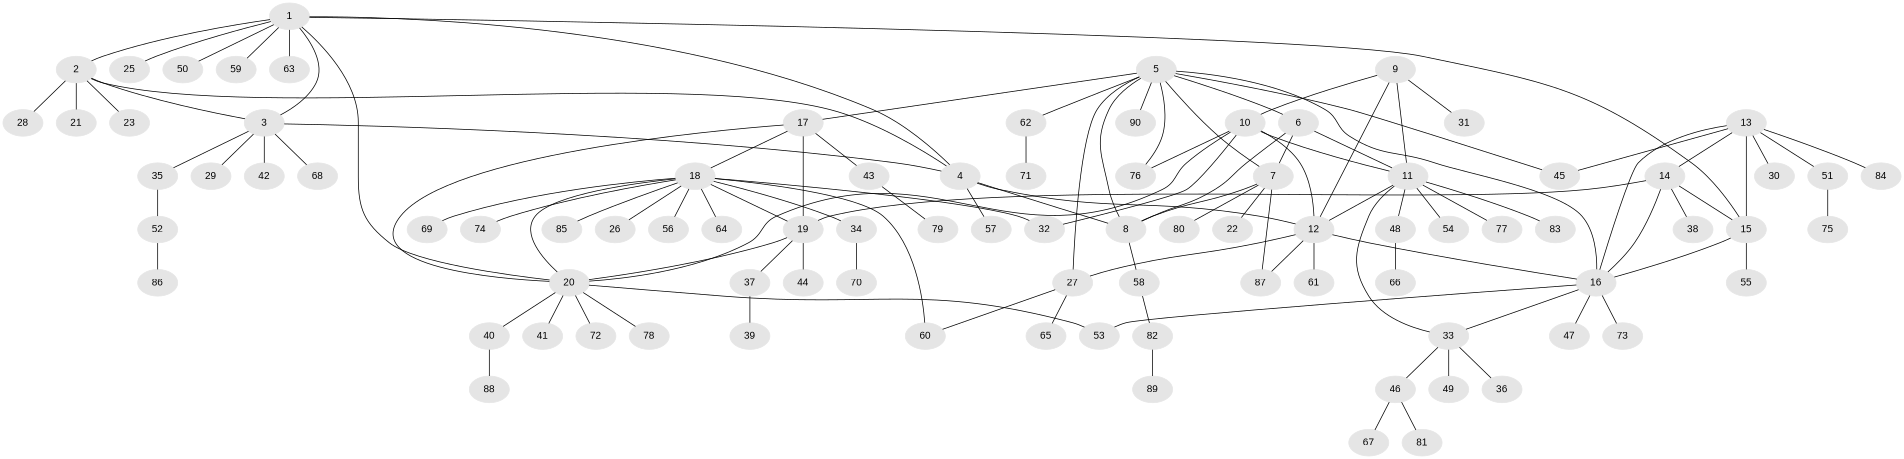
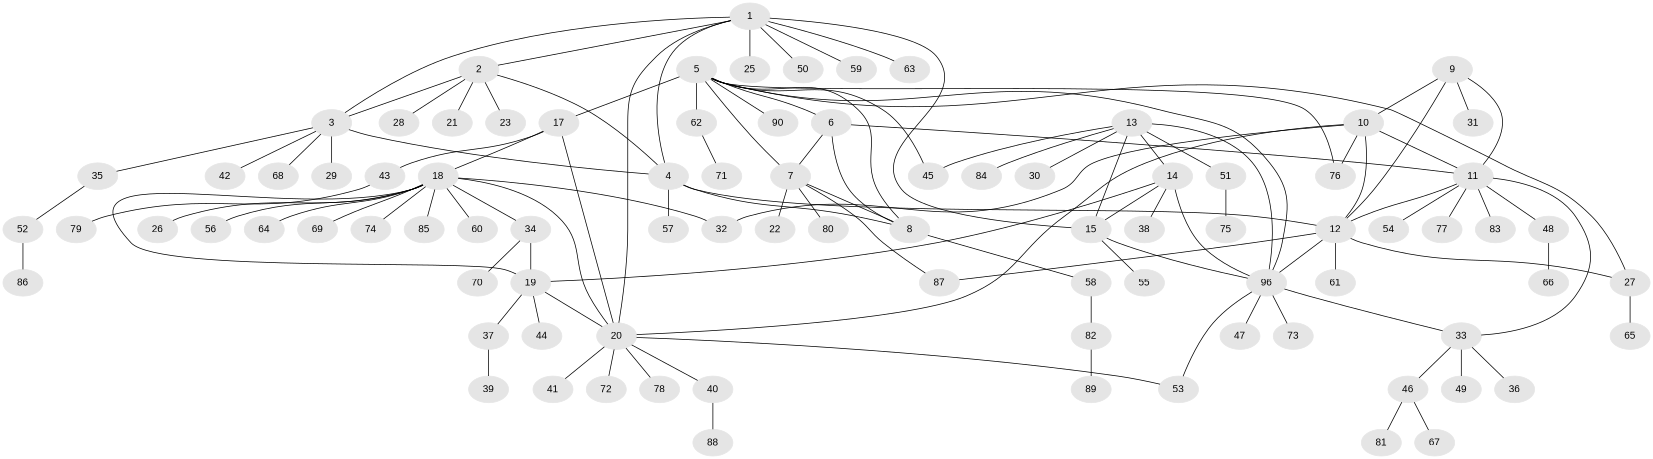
edge "17" -- "19": now "34" -- "19"
node "16": label "16" -> "96"
edge "27" -- "60": removed
